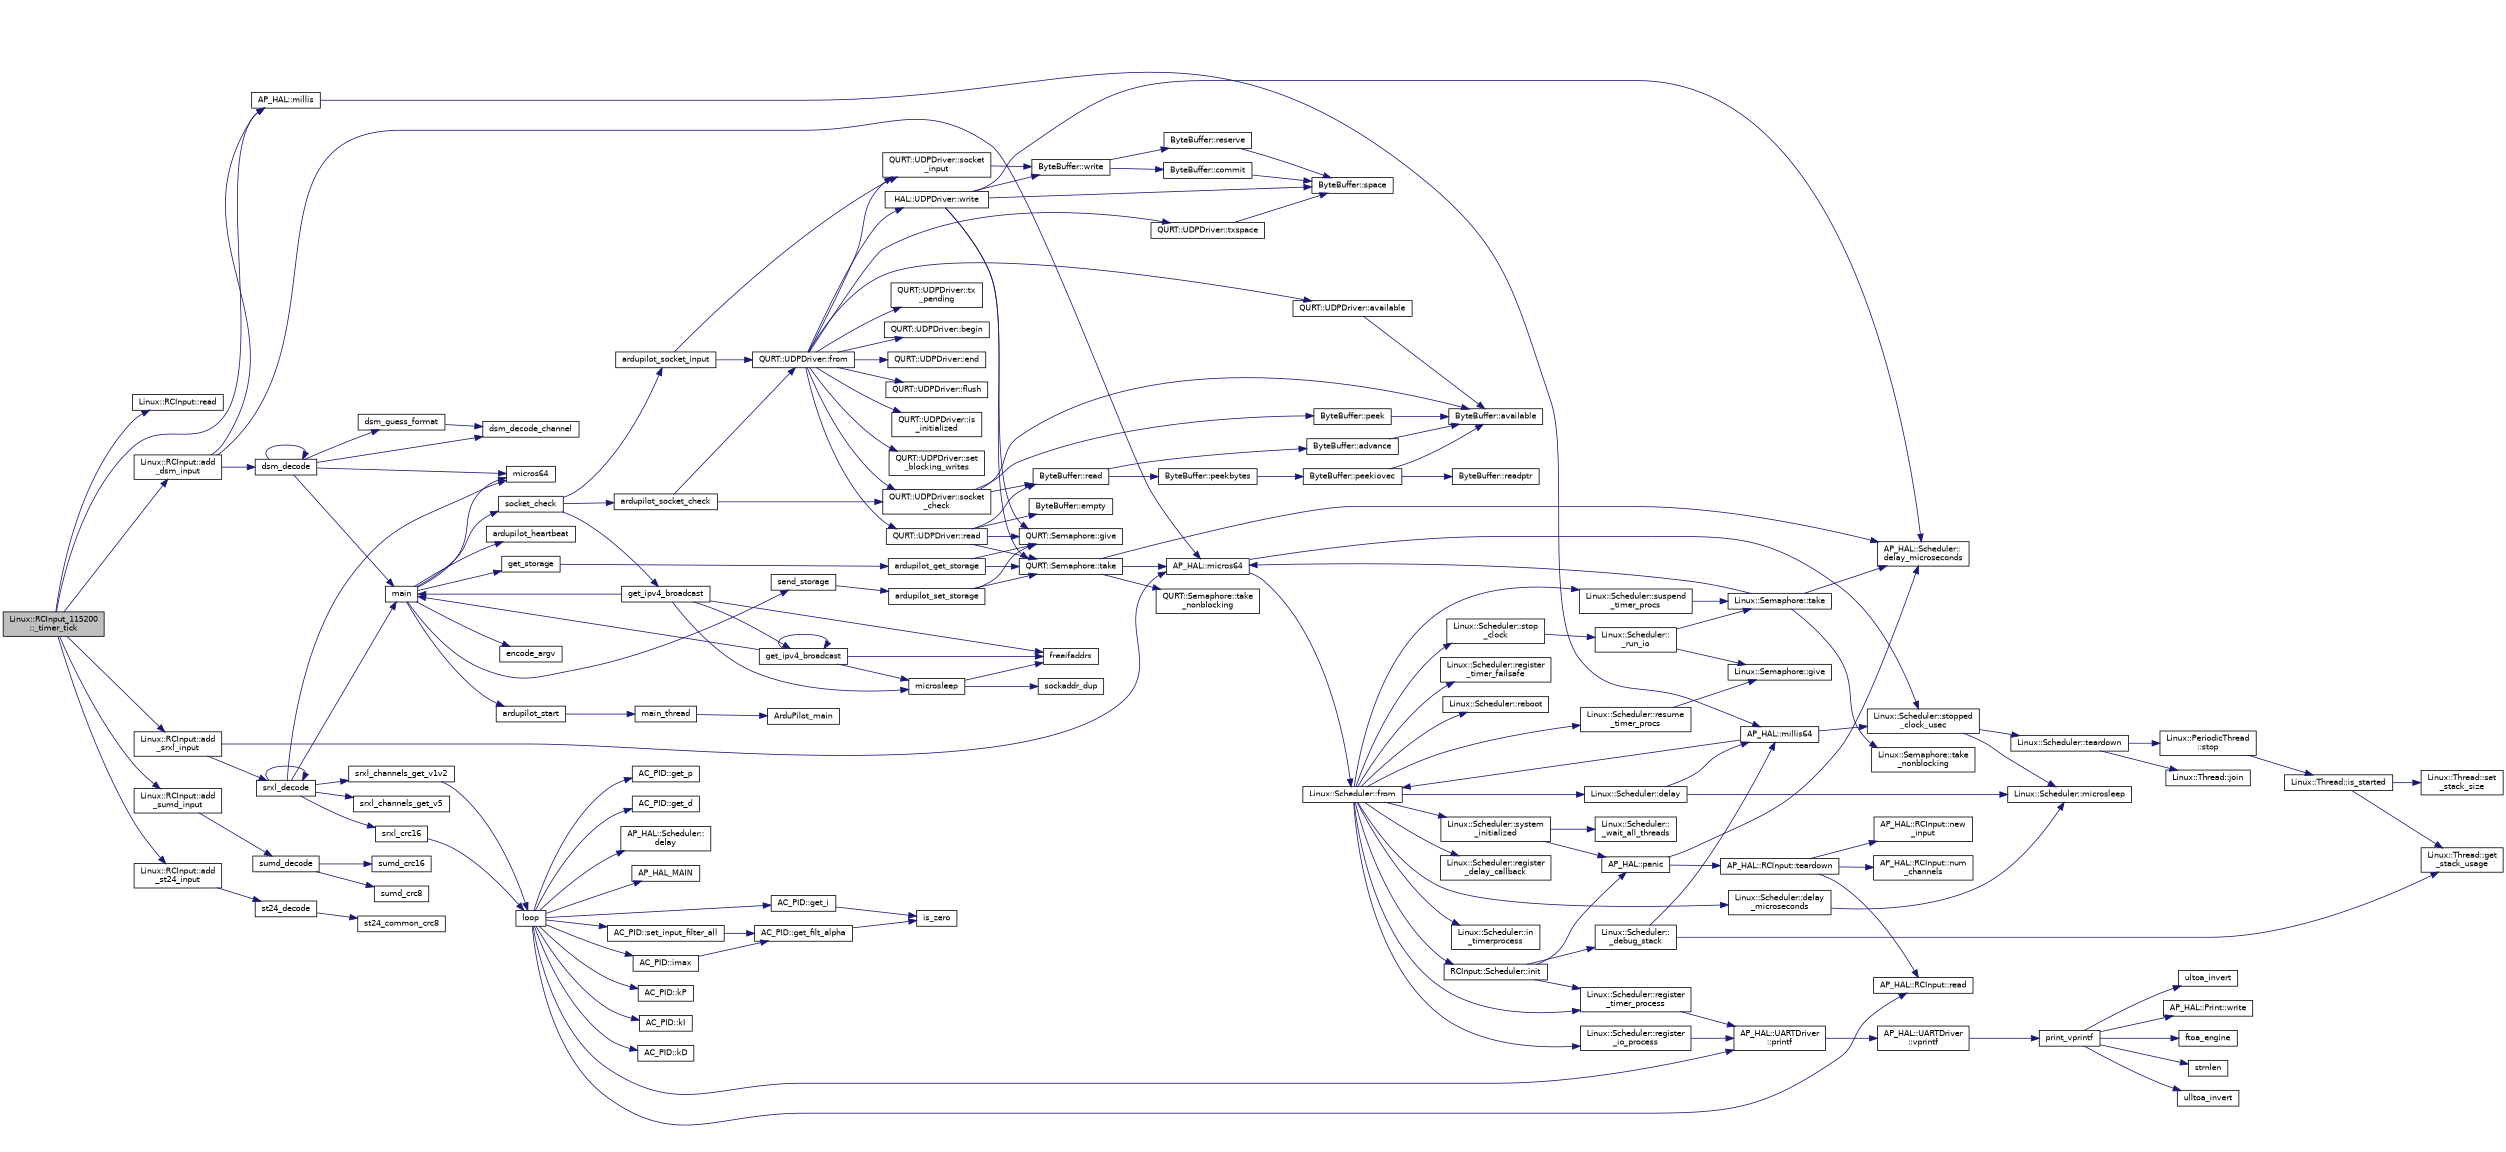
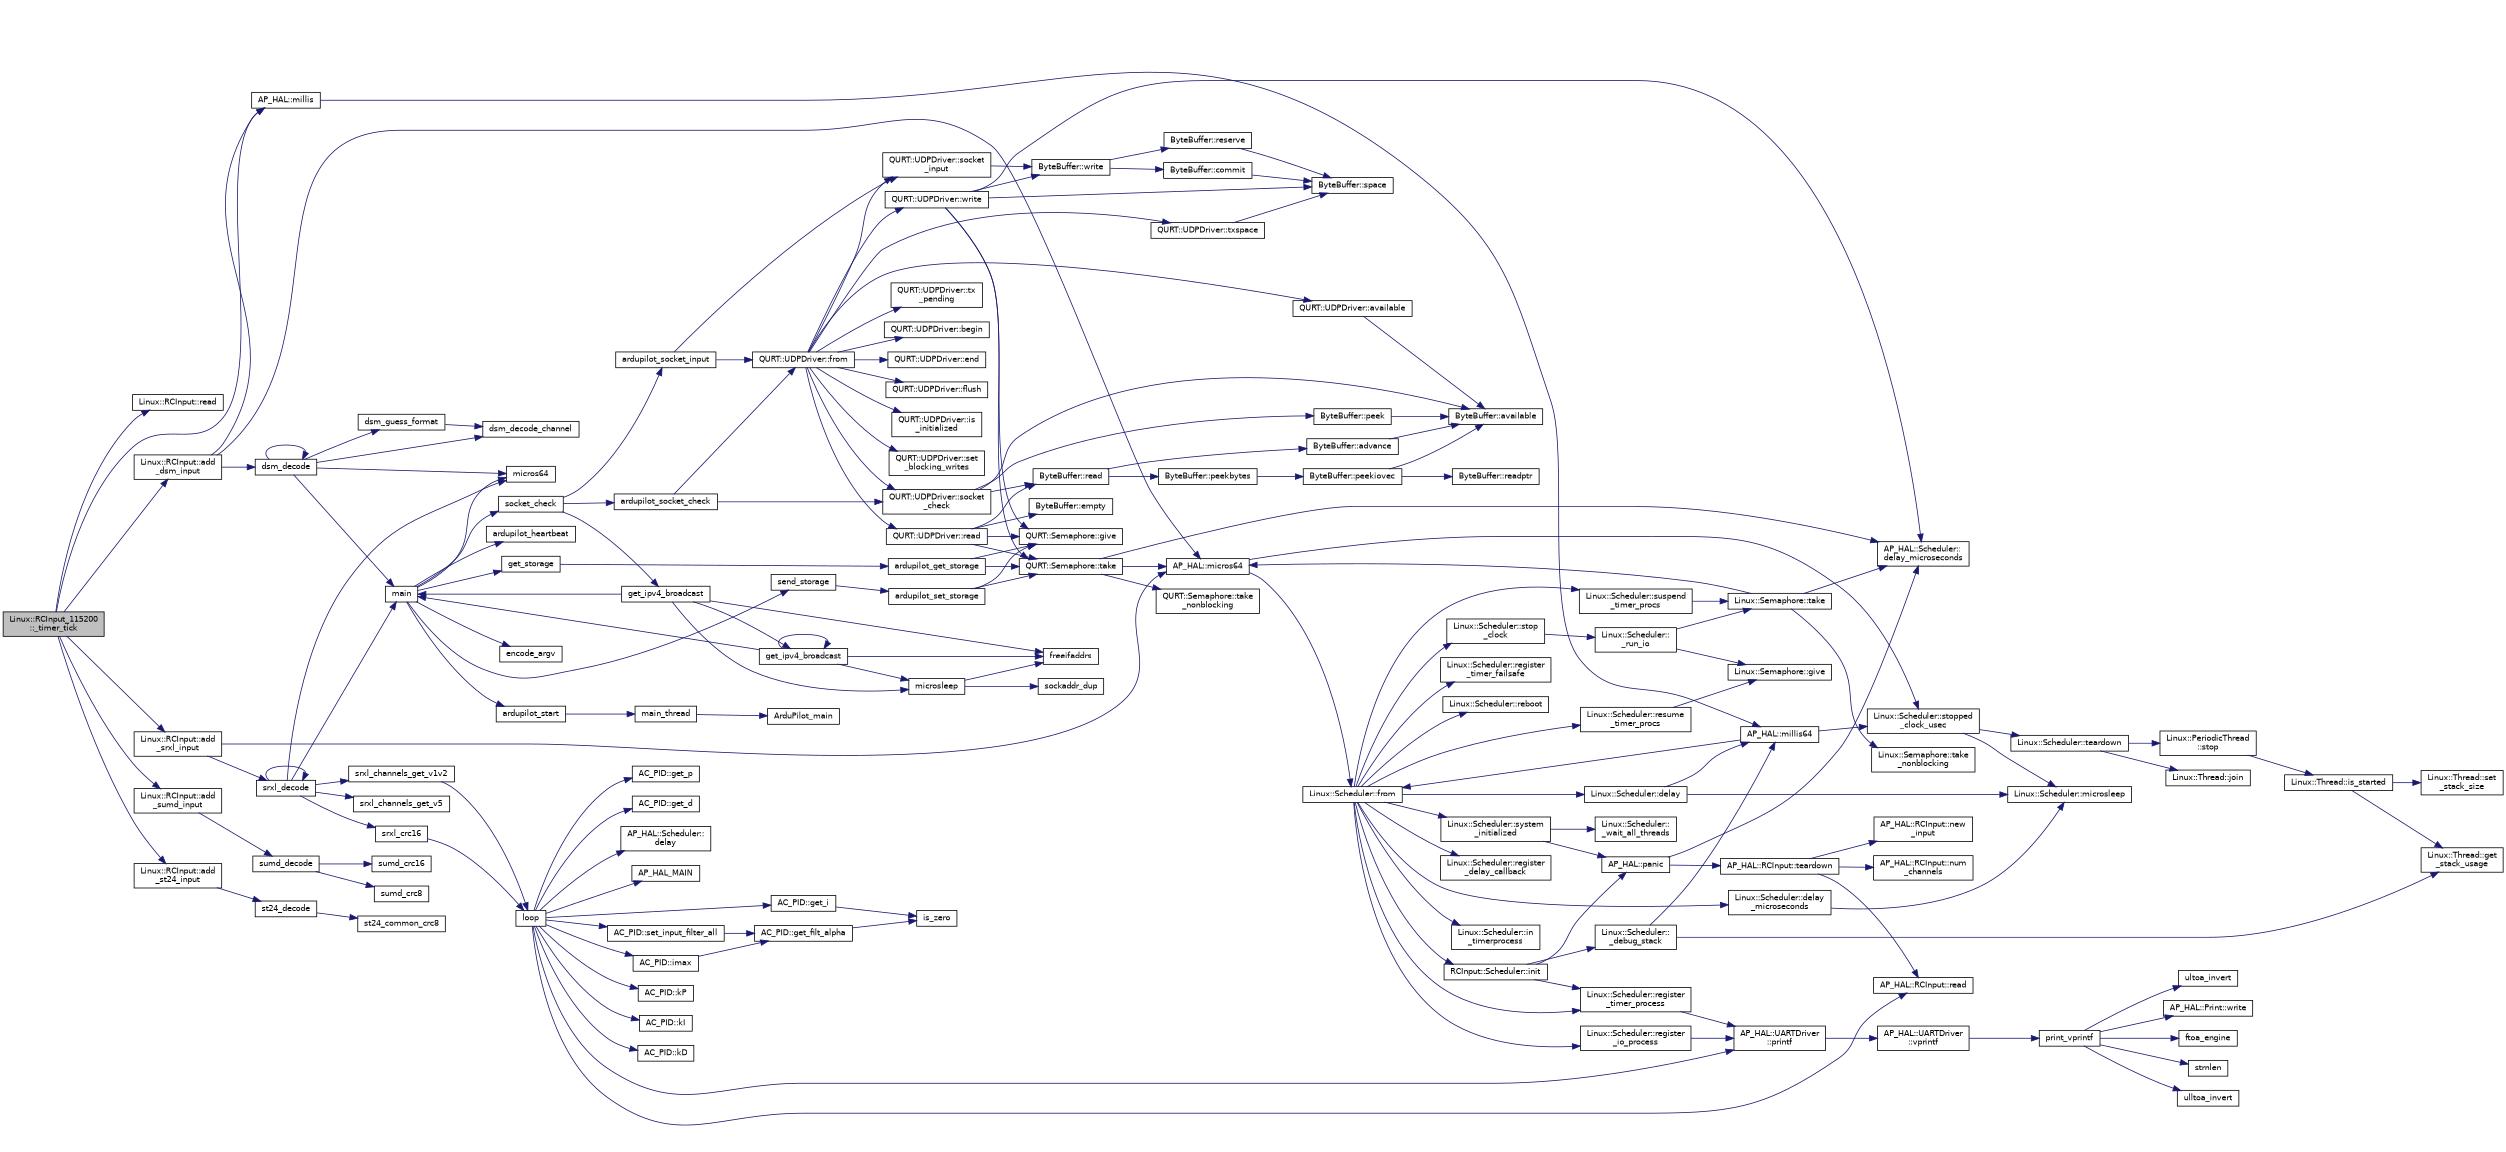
node "HAL::UDPDriver::write": label "HAL::UDPDriver::write" -> "QURT::UDPDriver::write"
